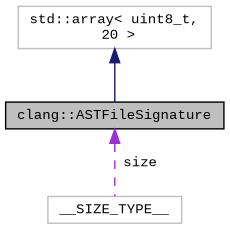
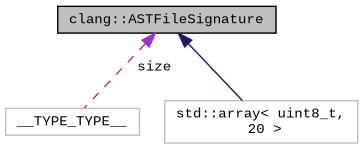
edge "clang::ASTFileSignature" -> "std::array< uint8_t, 20 >": reversed
node "__SIZE_TYPE__": label "__SIZE_TYPE__" -> "__TYPE_TYPE__"
